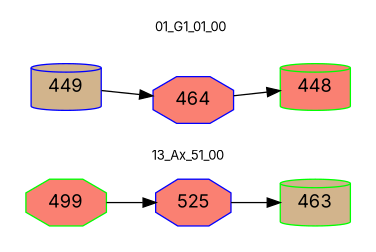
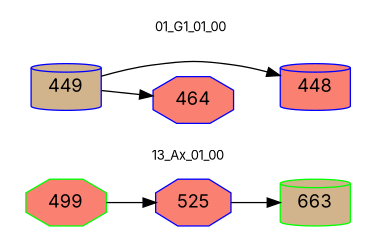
node "448": color green -> blue
edge "464" -> "448": now "449" -> "448"
cluster "13_Ax_51_00": label "13_Ax_51_00" -> "13_Ax_01_00"
node "463": label "463" -> "663"
